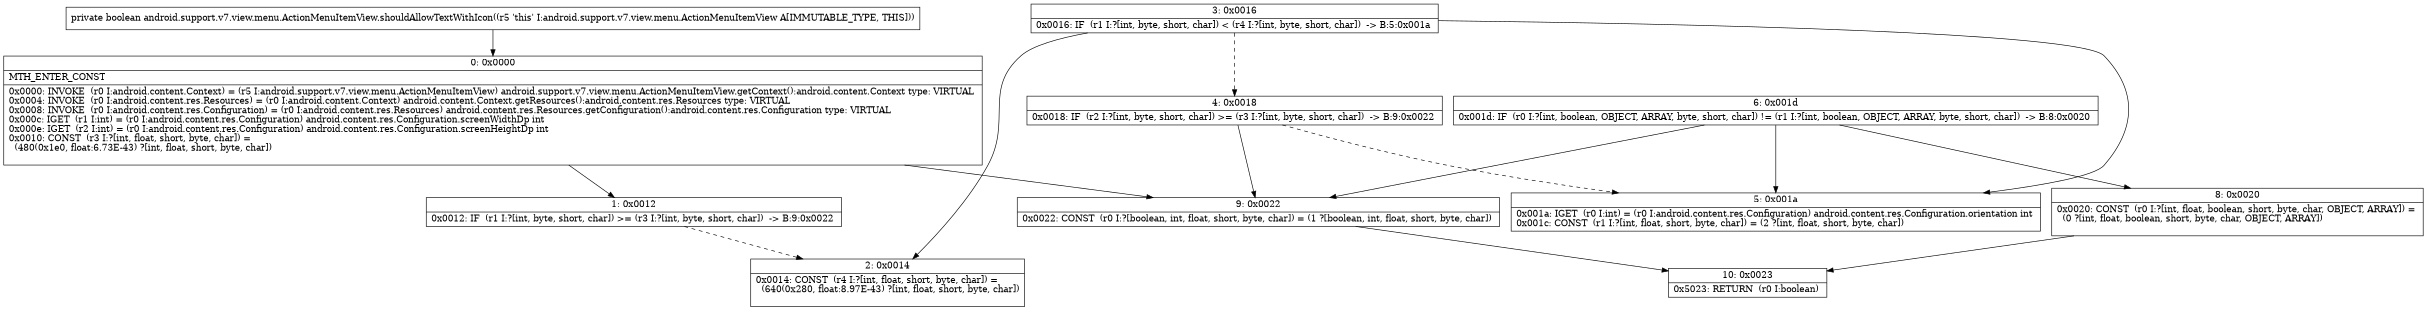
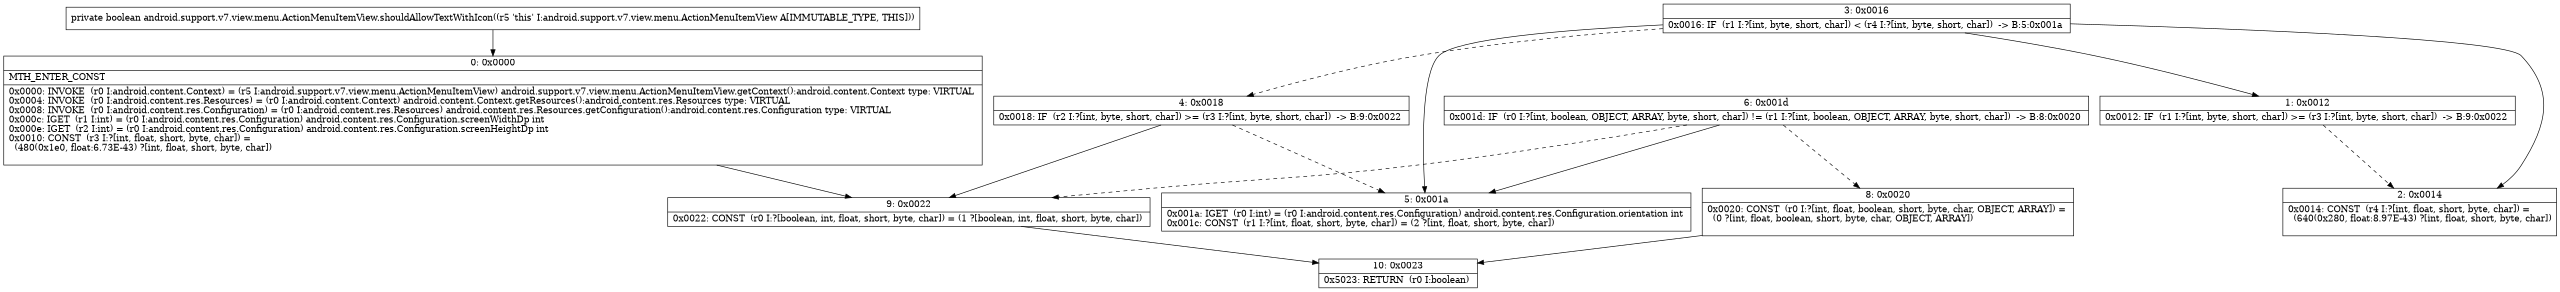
edge "6: 0x001d" -> "8: 0x0020": style solid -> dashed
edge "6: 0x001d" -> "9: 0x0022": style solid -> dashed
edge "0: 0x0000" -> "1: 0x0012": now "3: 0x0016" -> "1: 0x0012"
